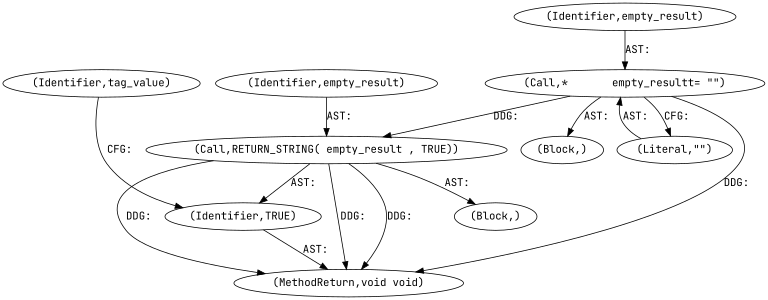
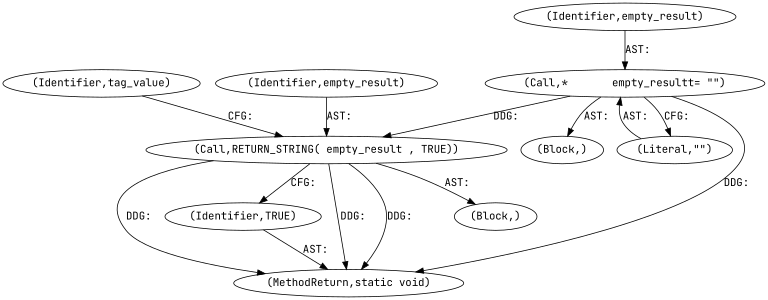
edge "(Identifier,tag_value)" -> "(Identifier,TRUE)": now "(Identifier,tag_value)" -> "(Call,RETURN_STRING( empty_result , TRUE))"
edge "(Call,RETURN_STRING( empty_result , TRUE))" -> "(Identifier,TRUE)": label "AST: " -> "CFG: "
node "(MethodReturn,void void)": label "(MethodReturn,void void)" -> "(MethodReturn,static void)"
